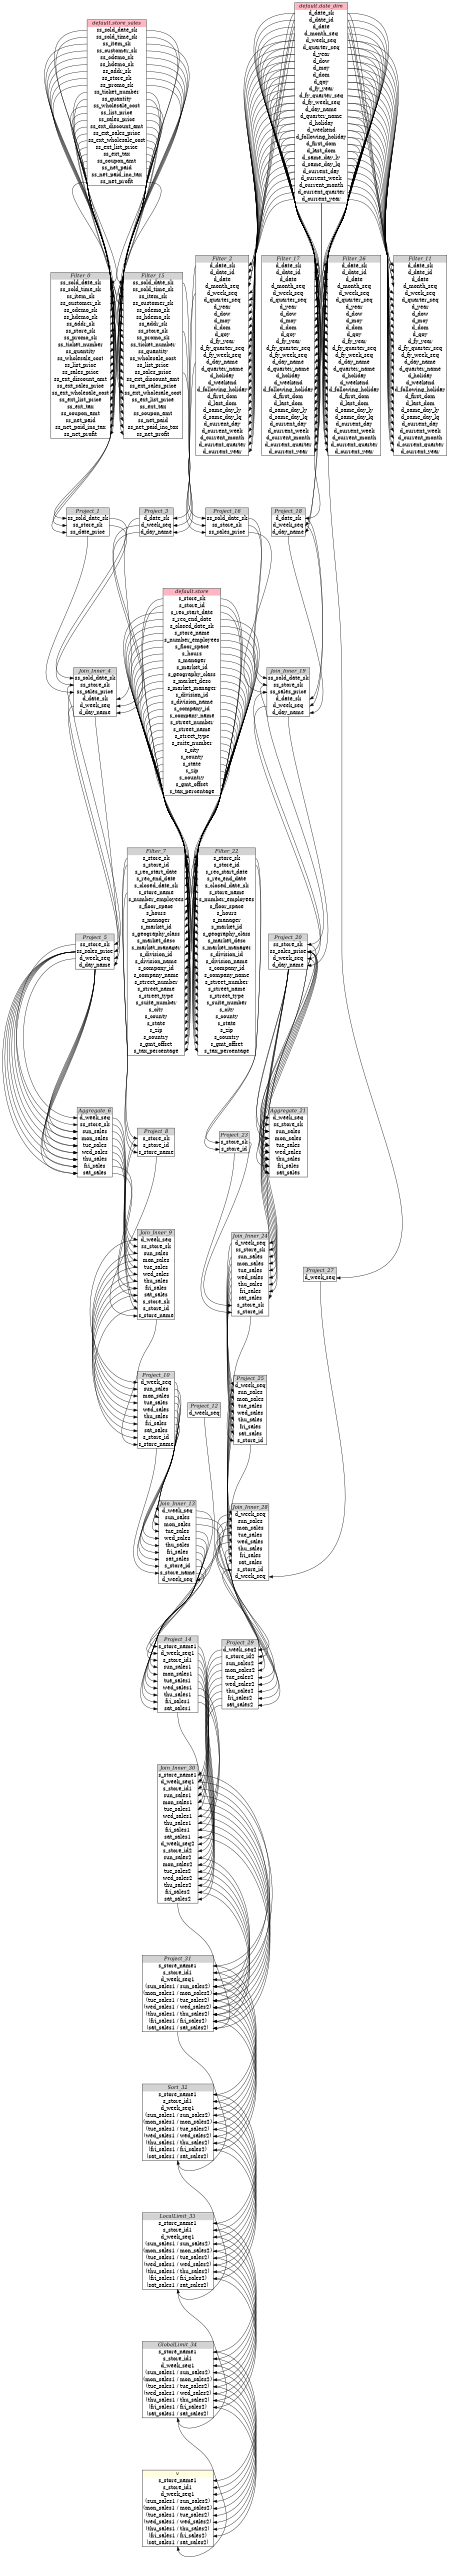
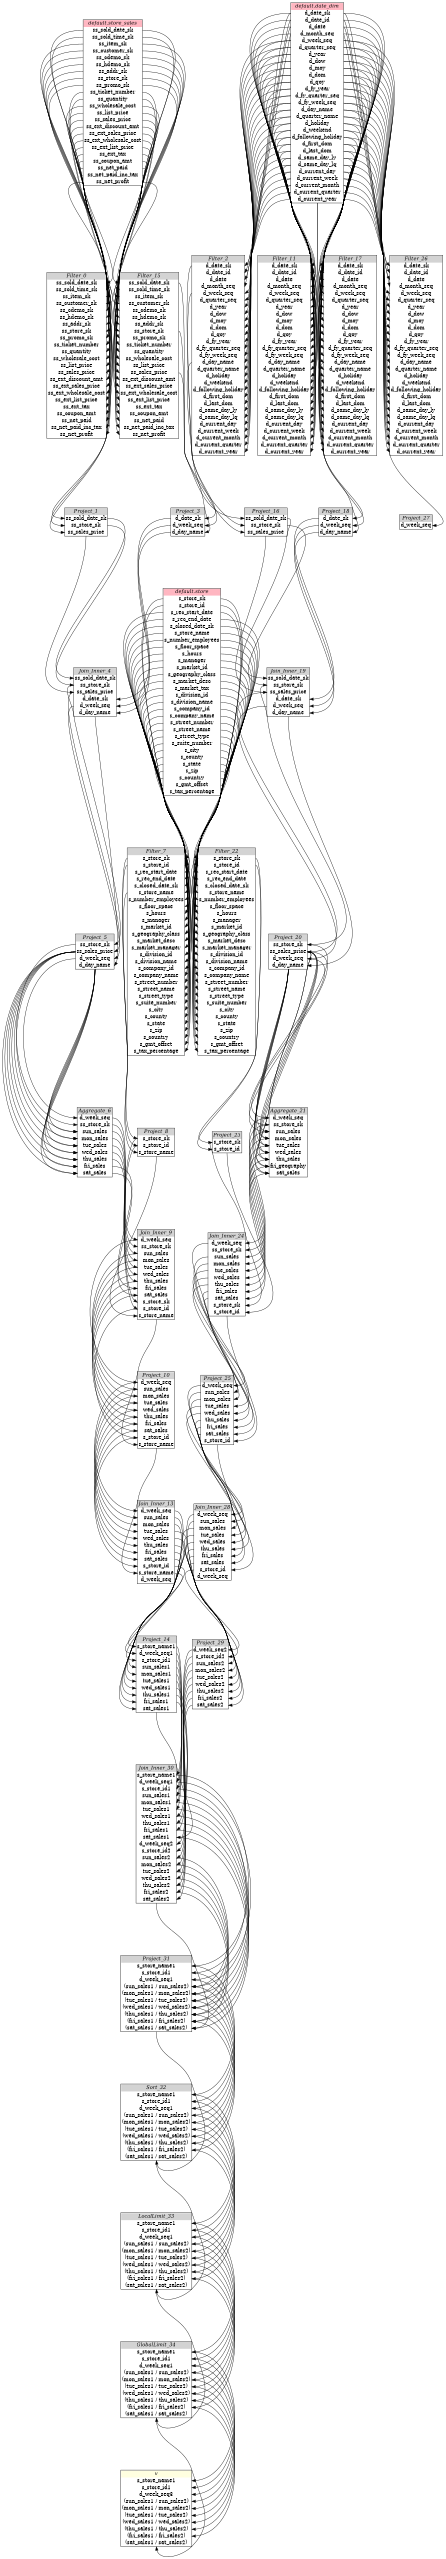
node "Project_1": text "ss_date_price" -> "ss_sales_price"
node "default.store": text "s_market_manager" -> "s_market_tax"
node "Aggregate_21": text "fri_sales" -> "fri_geography"
node "Project_12": removed
edge "Project_27" -> "Join_Inner_28": removed
node "v": text "d_week_seq1" -> "d_week_seq3"
